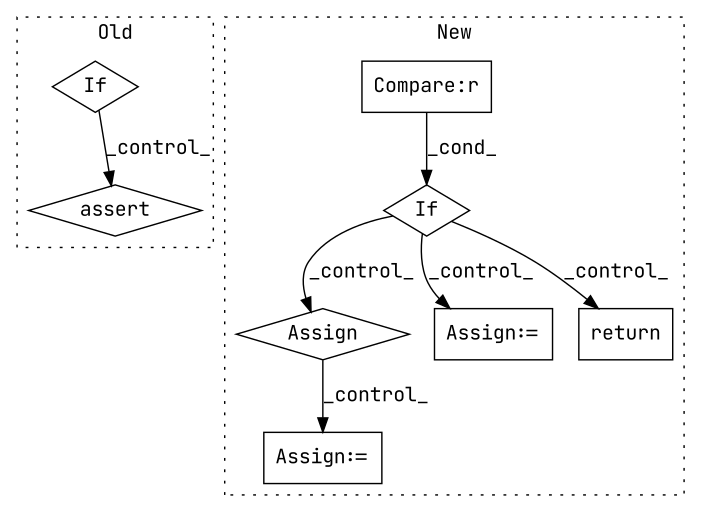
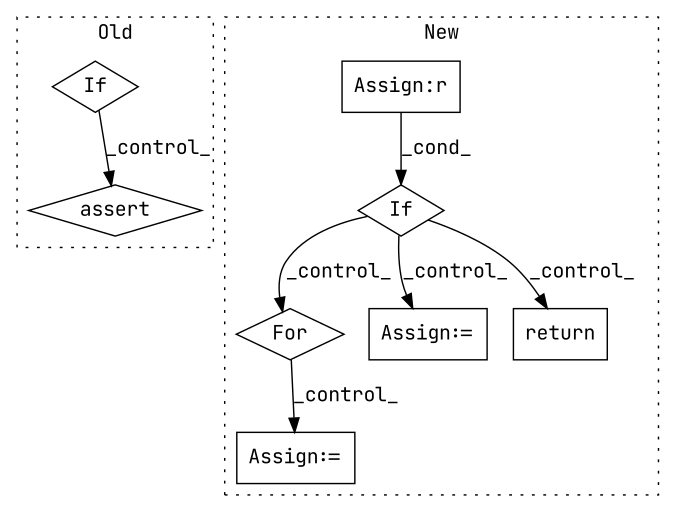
node "Compare:r": label "Compare:r" -> "Assign:r"
node "Assign": label "Assign" -> "For"
